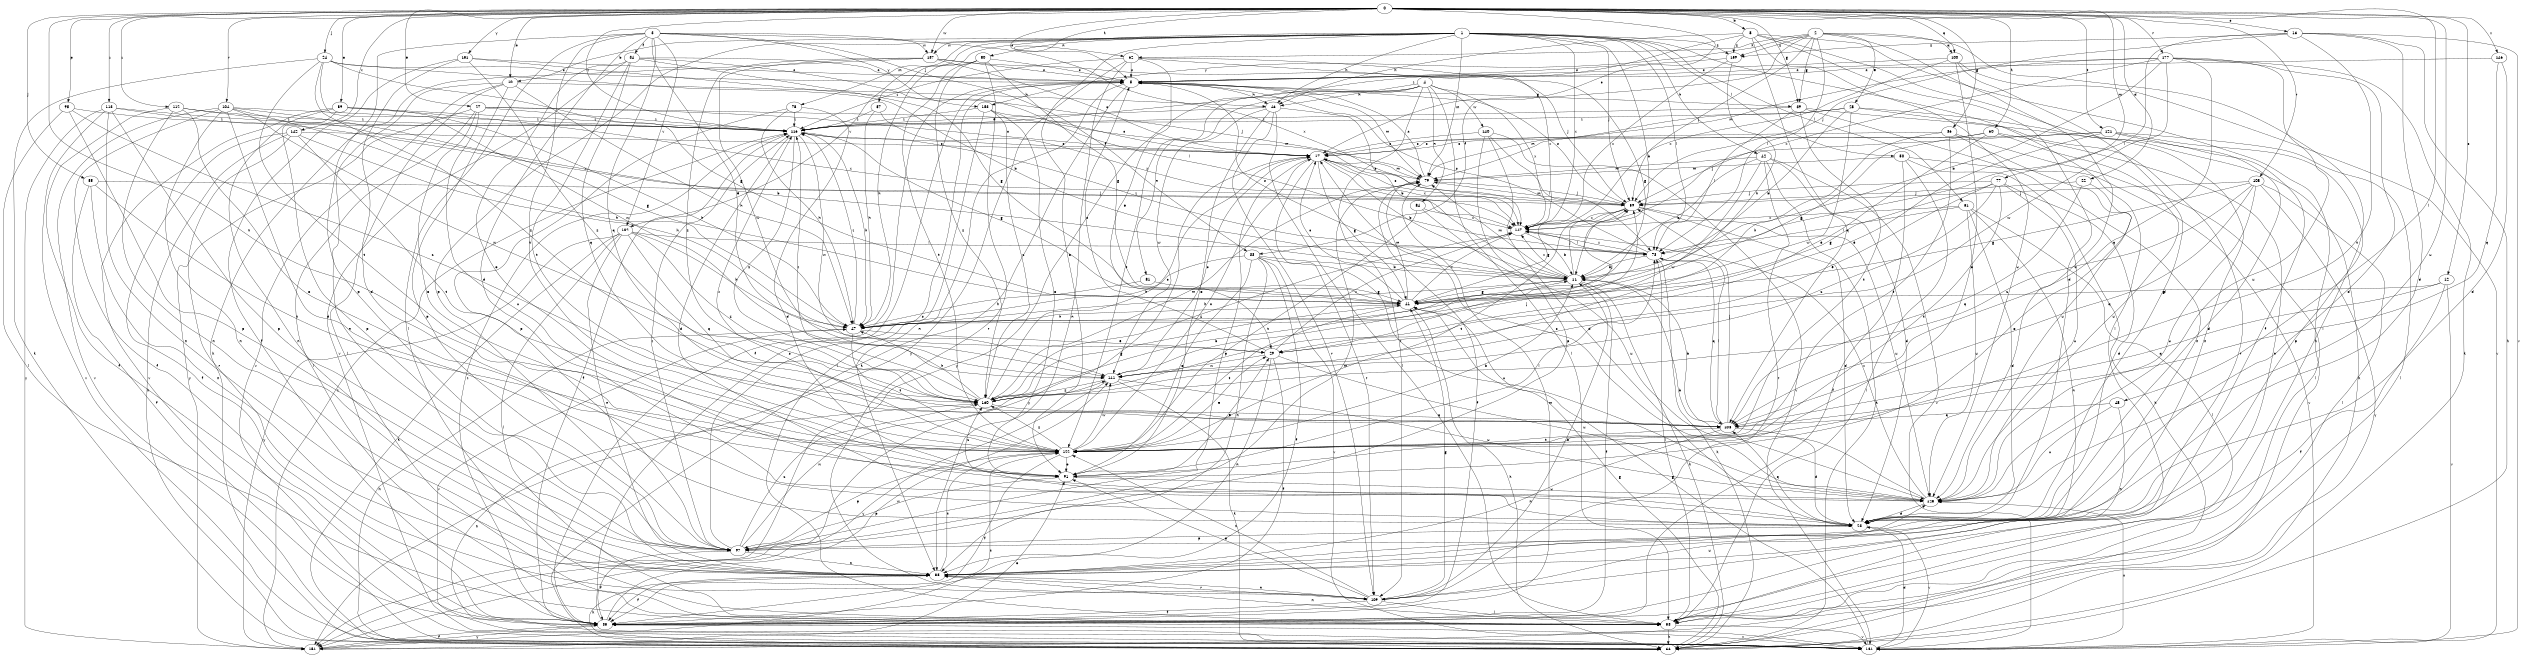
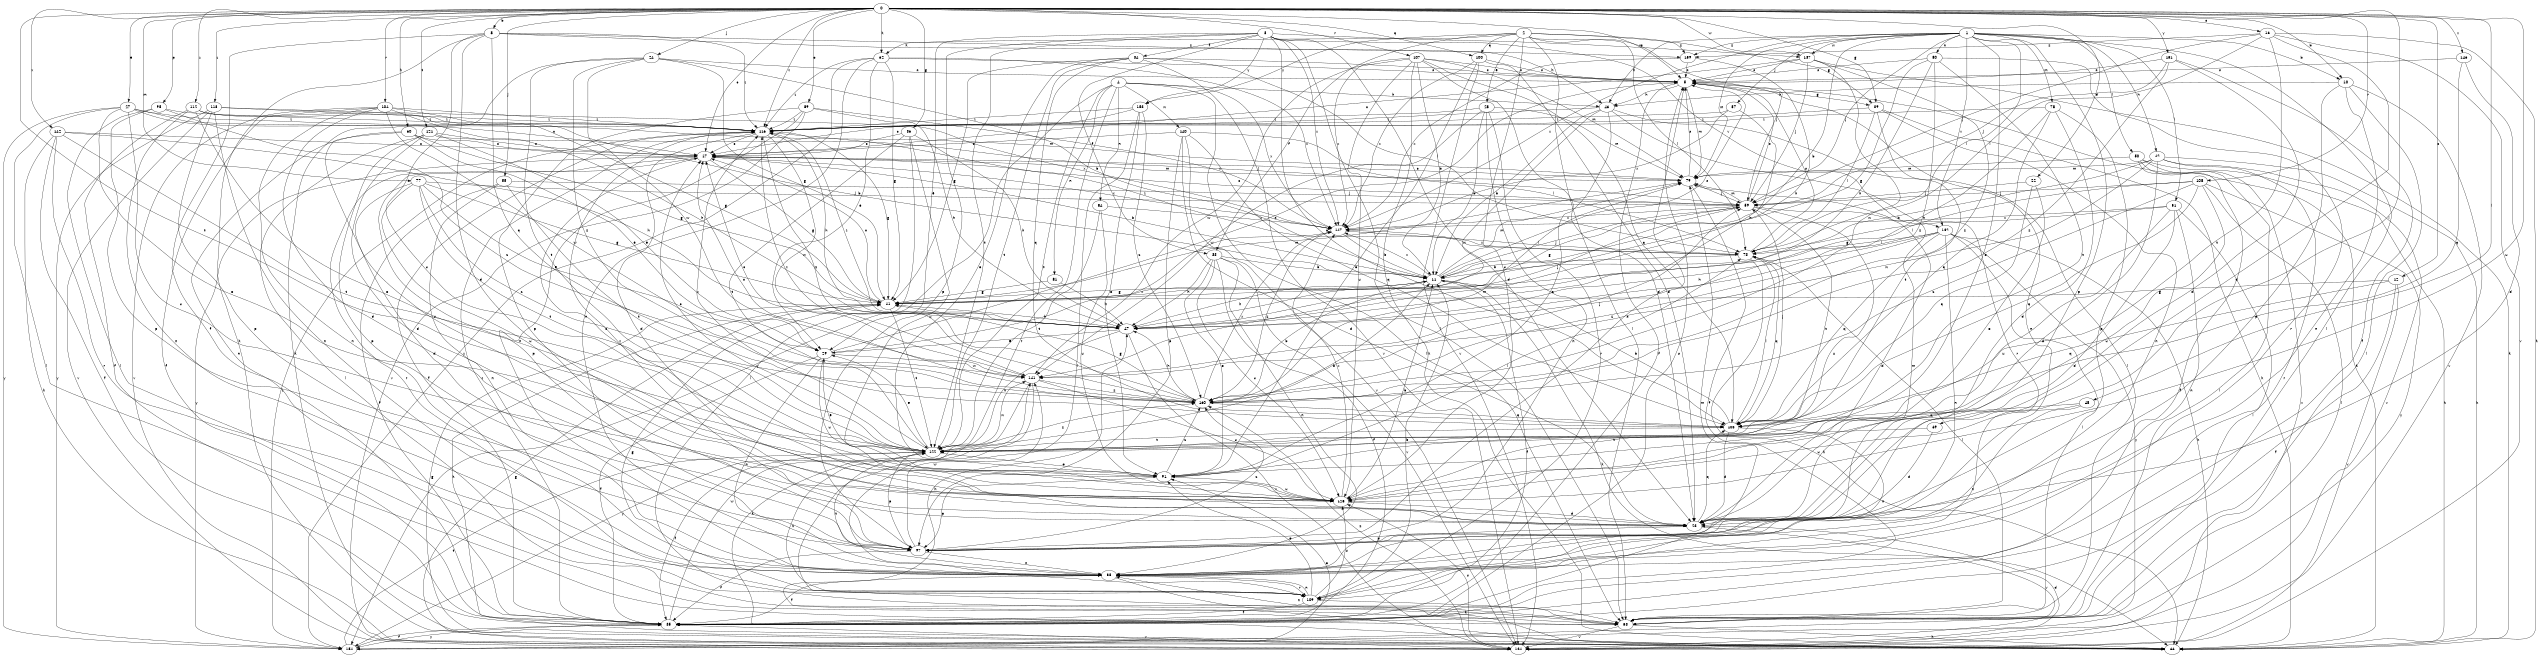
node "177": label "177" -> "107"
edge "46" -> "116": label "e" -> "s"
edge "10" -> "47": removed, label "h"
edge "41" -> "147": now "160" -> "147"
edge "78" -> "103": added, label "q"
edge "140" -> "103": added, label "q"
node "69": added
